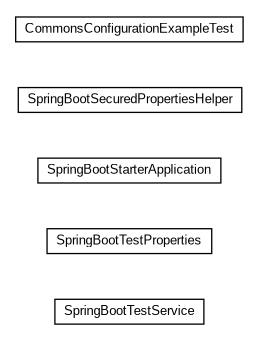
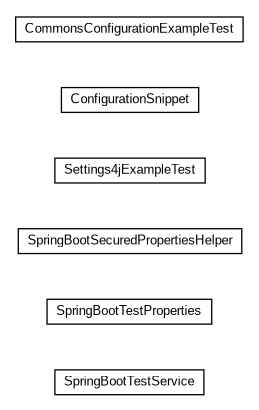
node "ConfigurationSnippet": added
node "Settings4jExampleTest": added
node "SpringBootStarterApplication": removed
